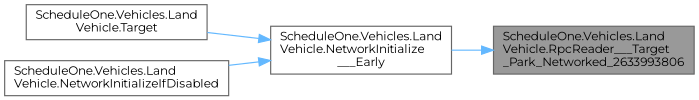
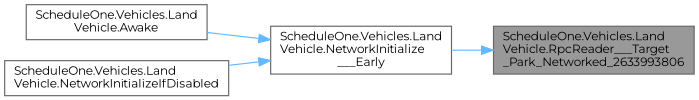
node "ScheduleOne.Vehicles.Land Vehicle.Target": label "ScheduleOne.Vehicles.Land Vehicle.Target" -> "ScheduleOne.Vehicles.Land Vehicle.Awake"
